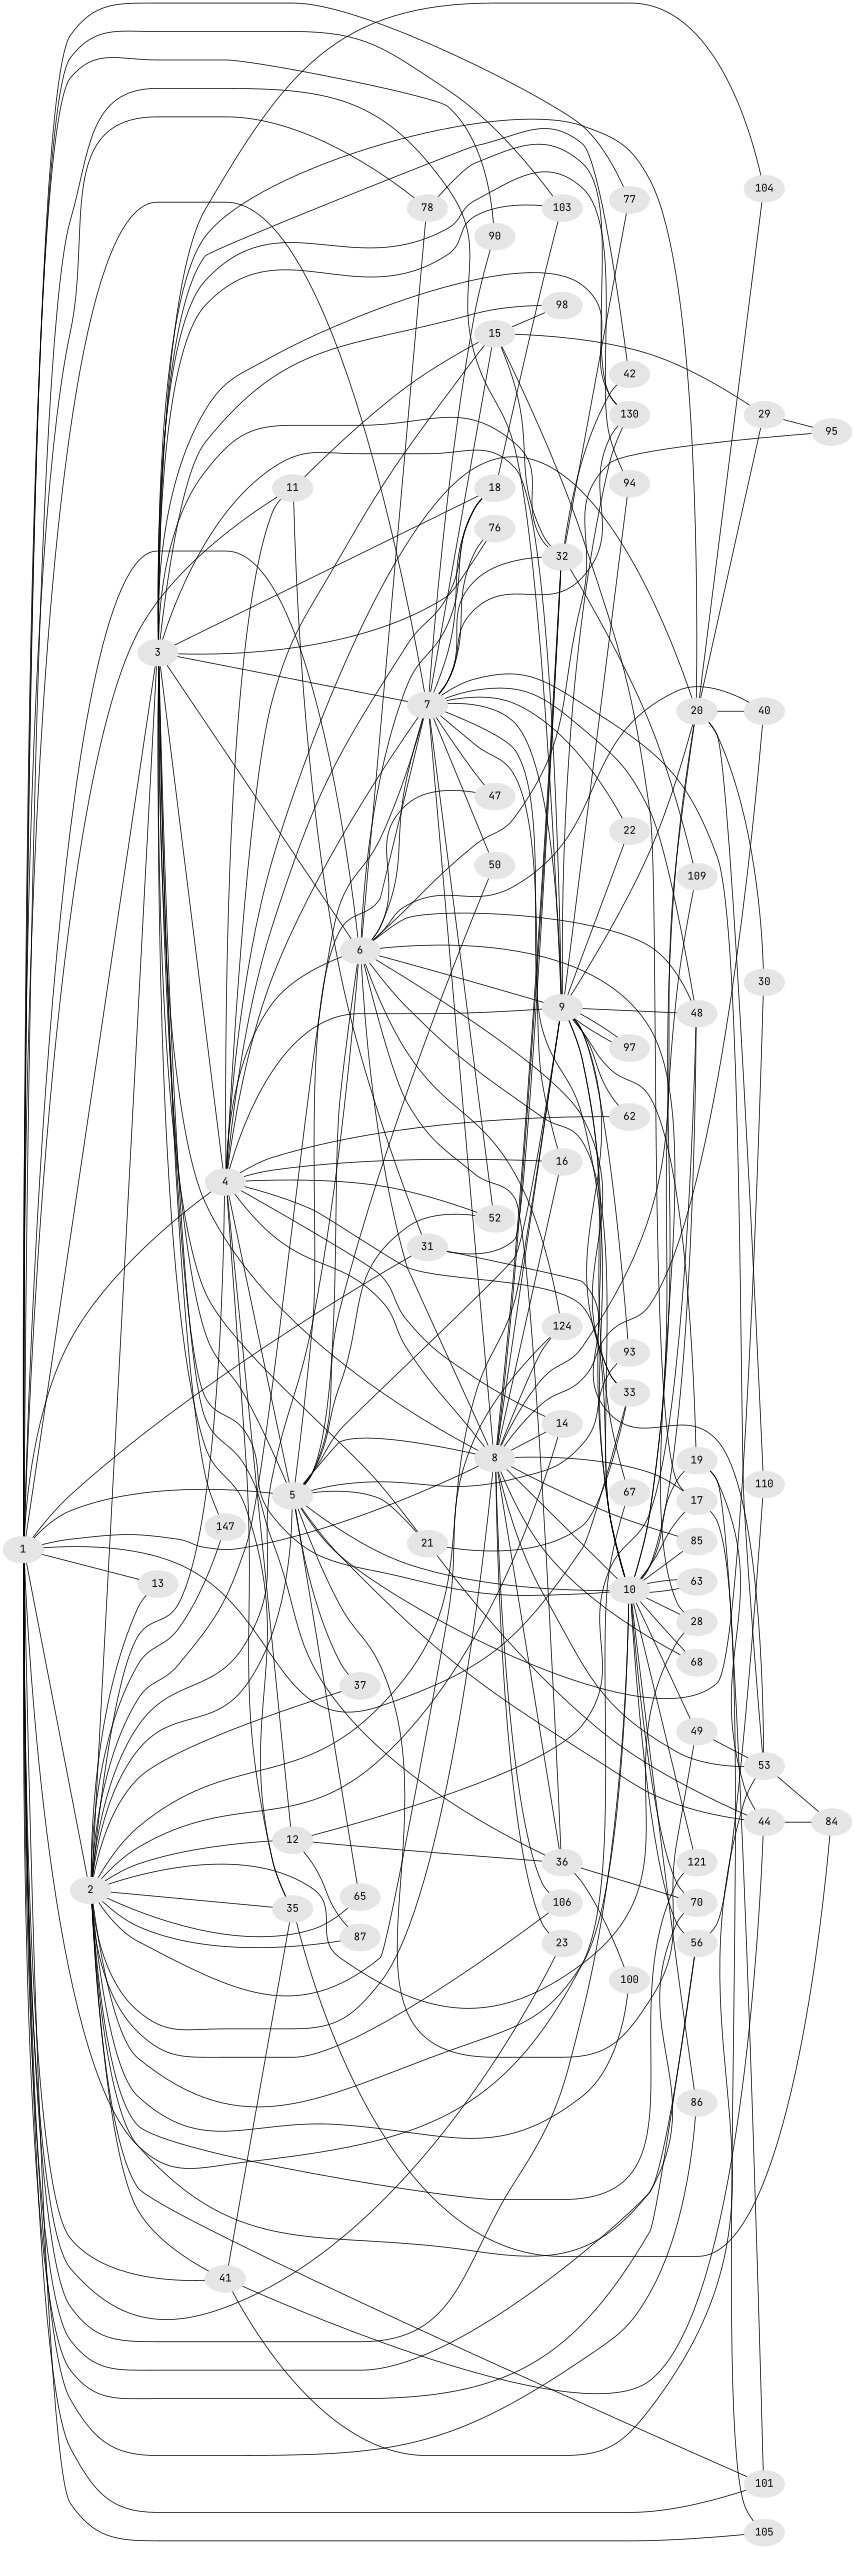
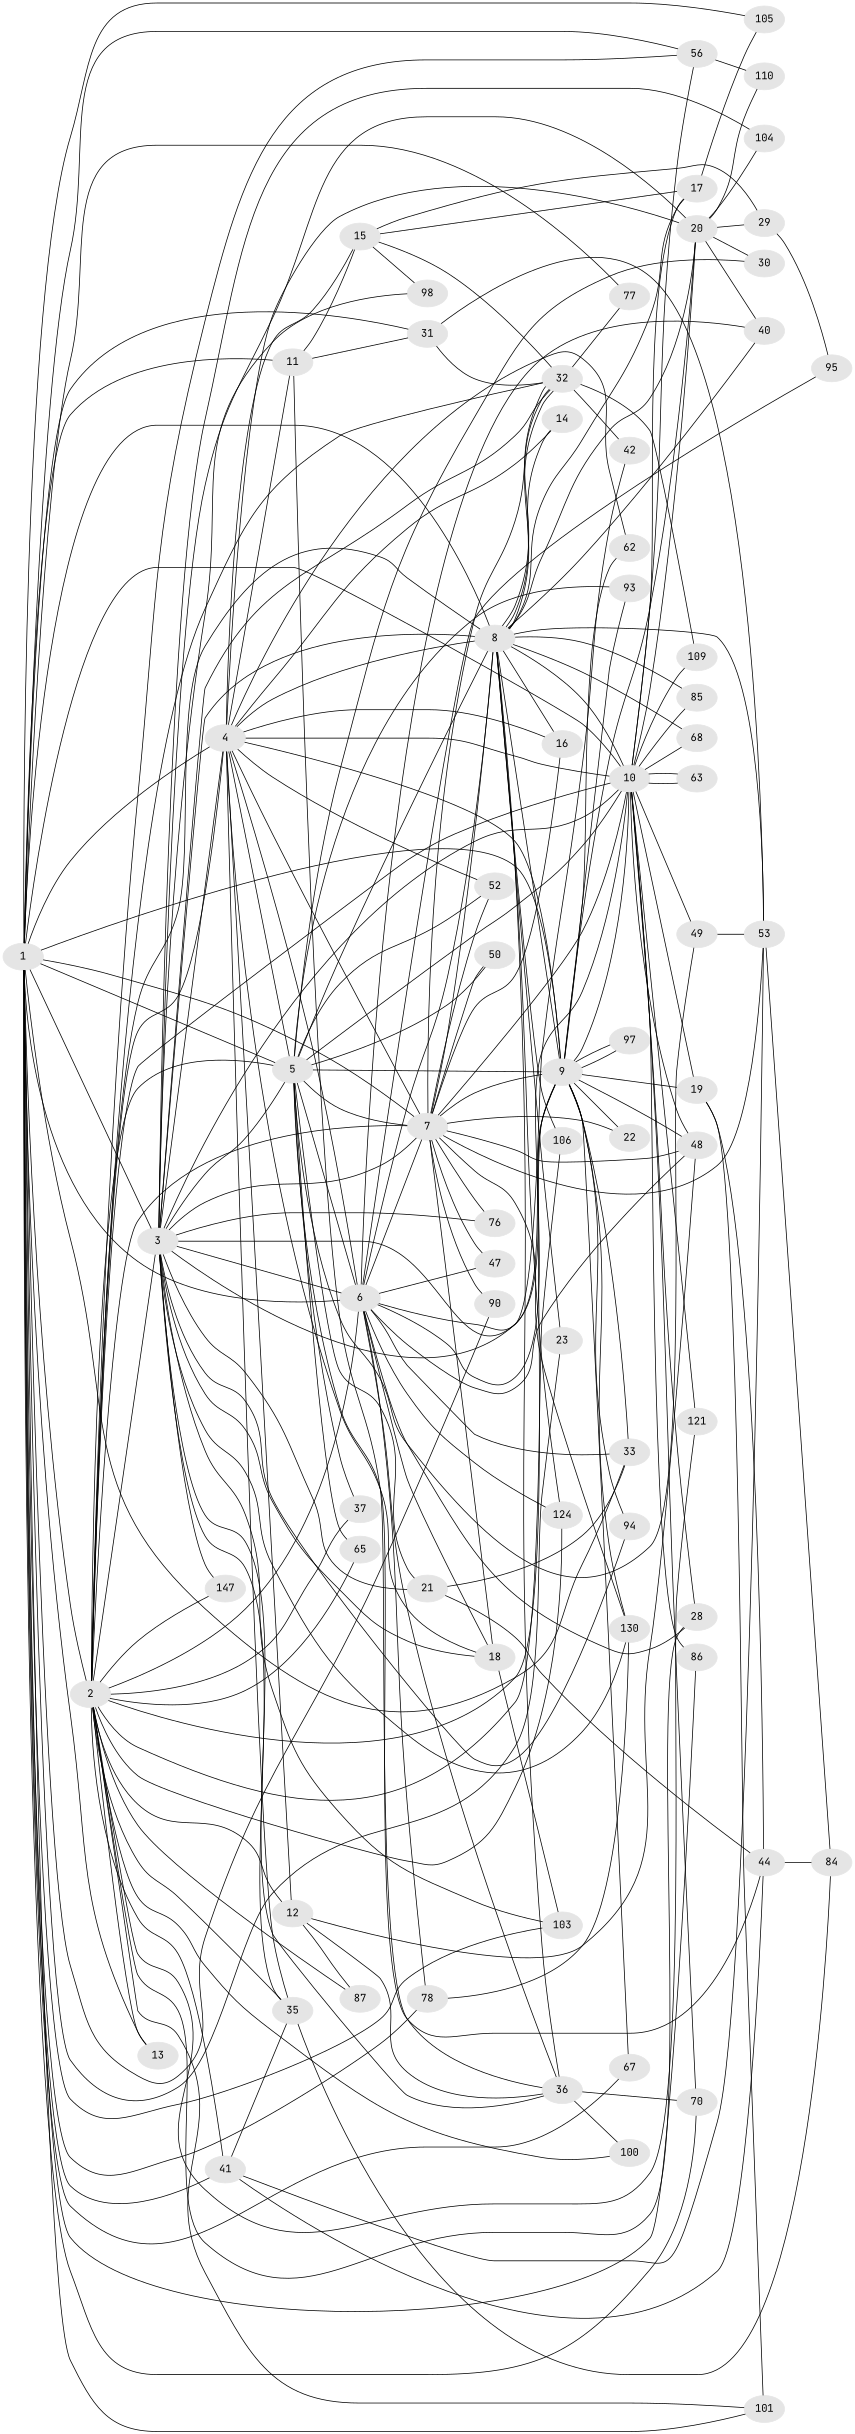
edge "15" -- "7": removed
edge "11" -- "36": added
edge "14" -- "2": now "32" -- "2"
